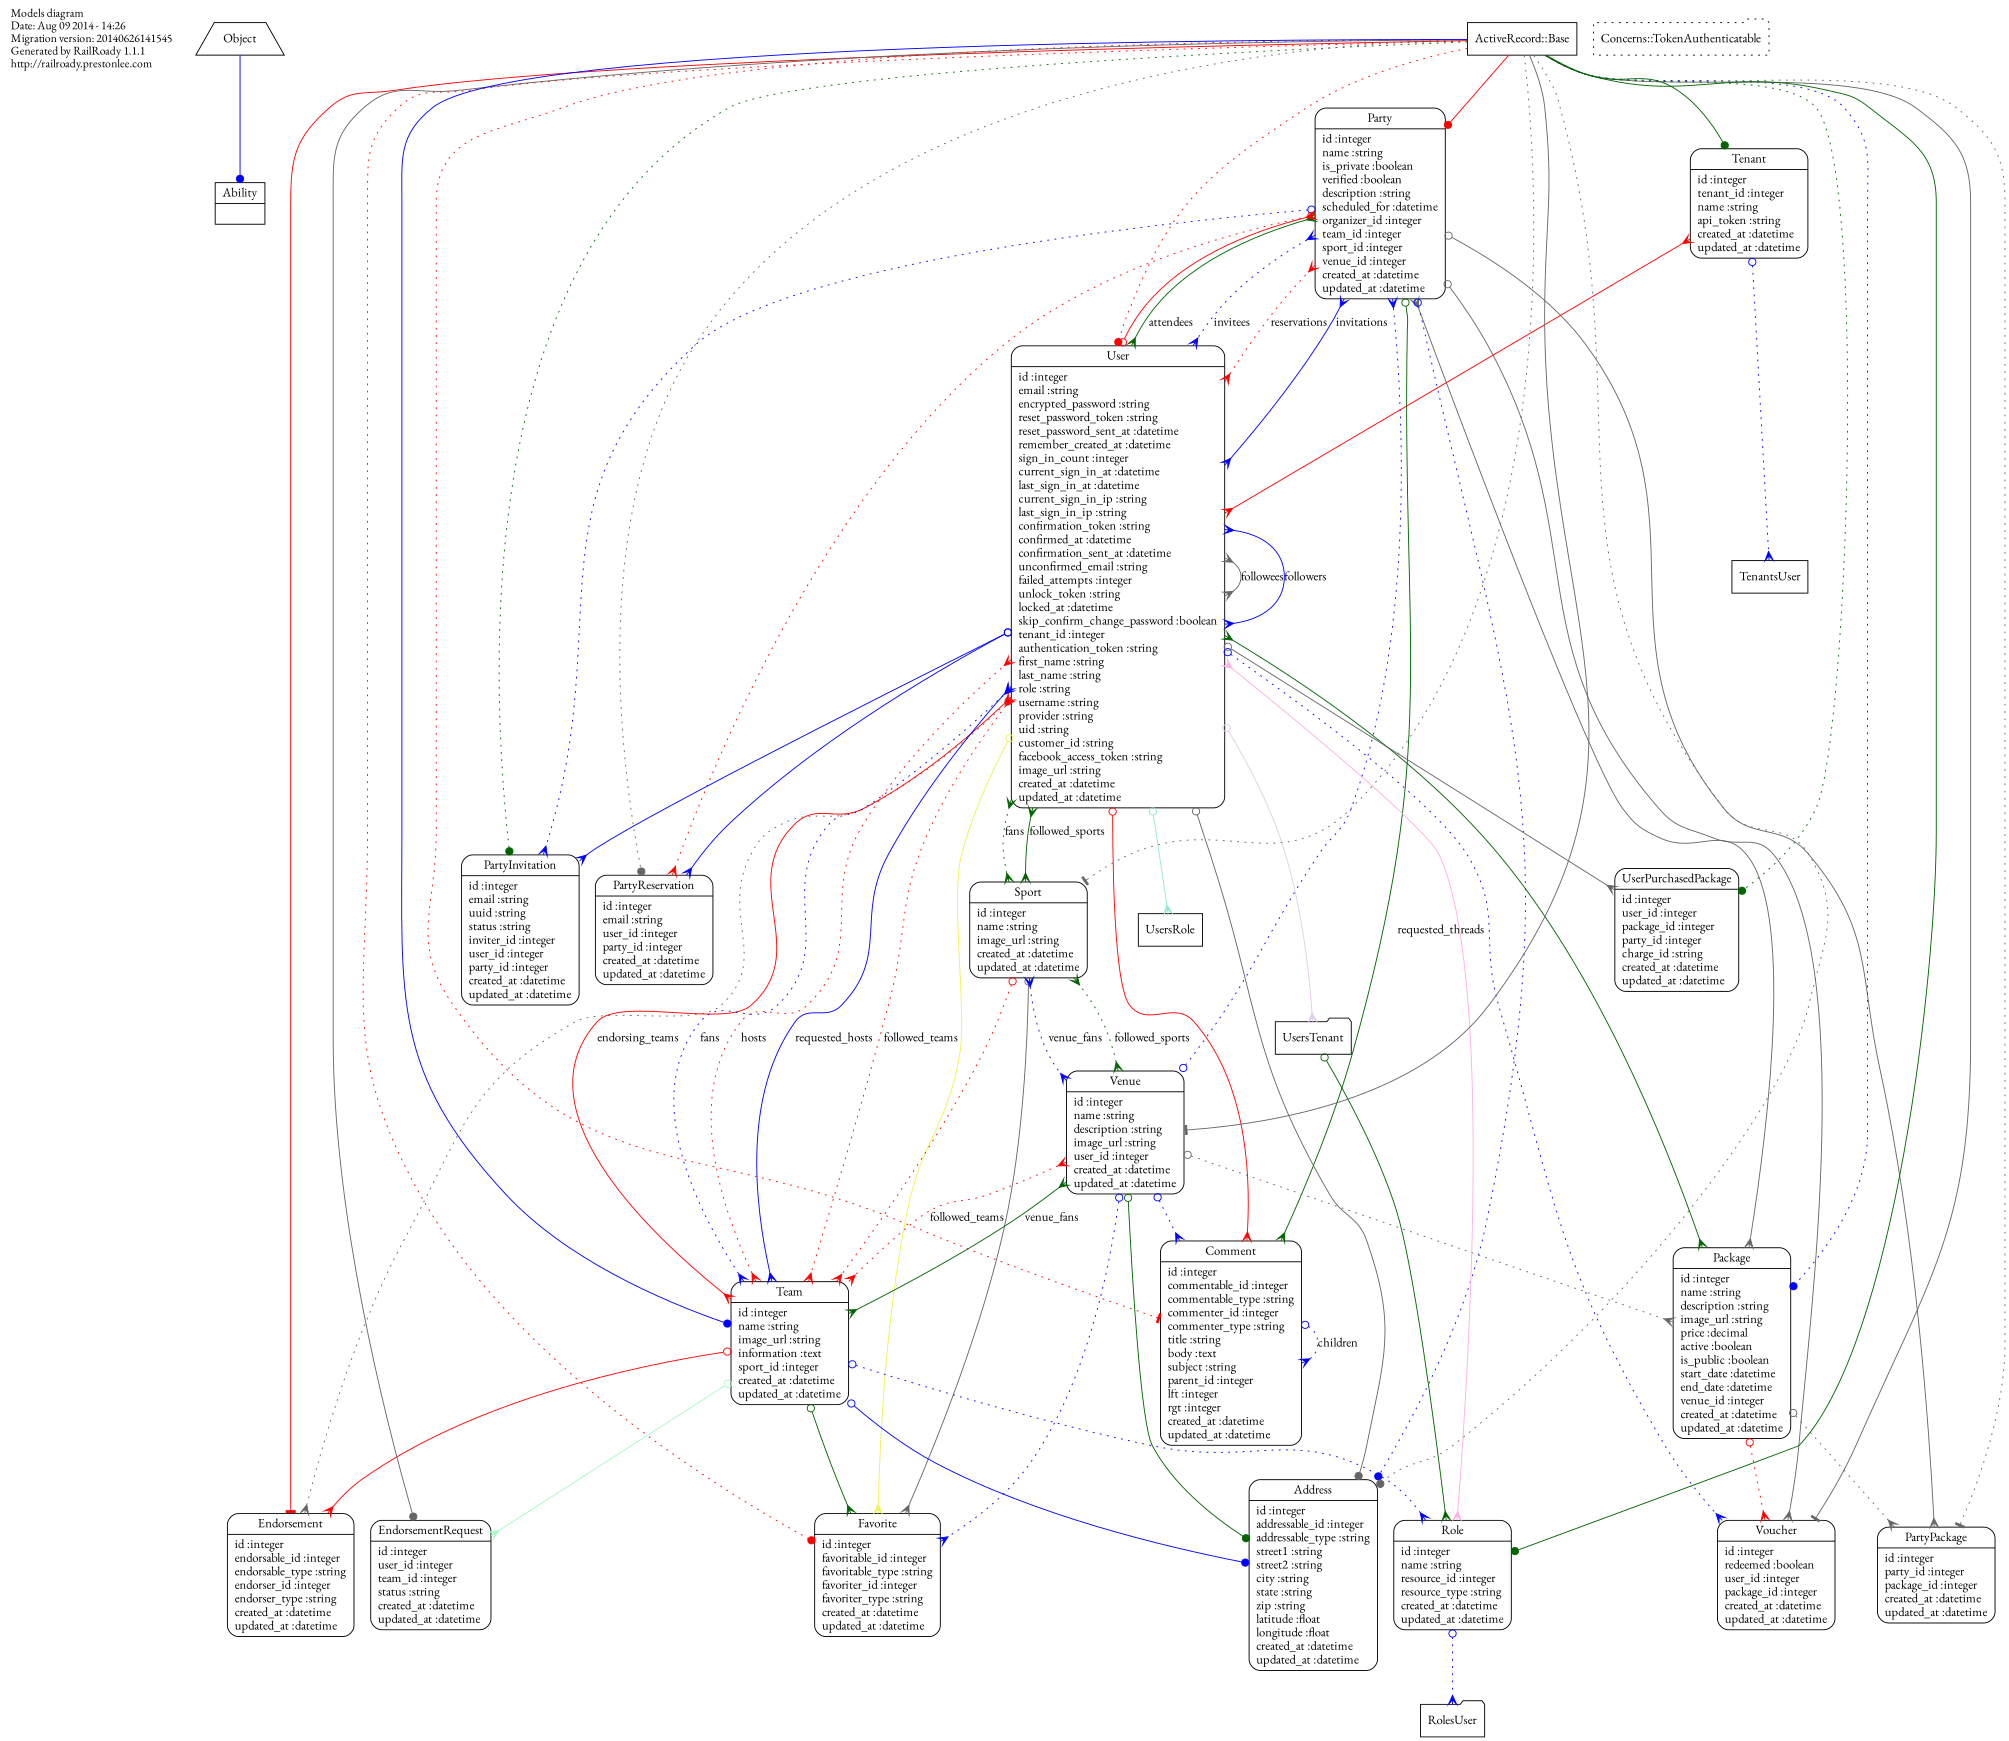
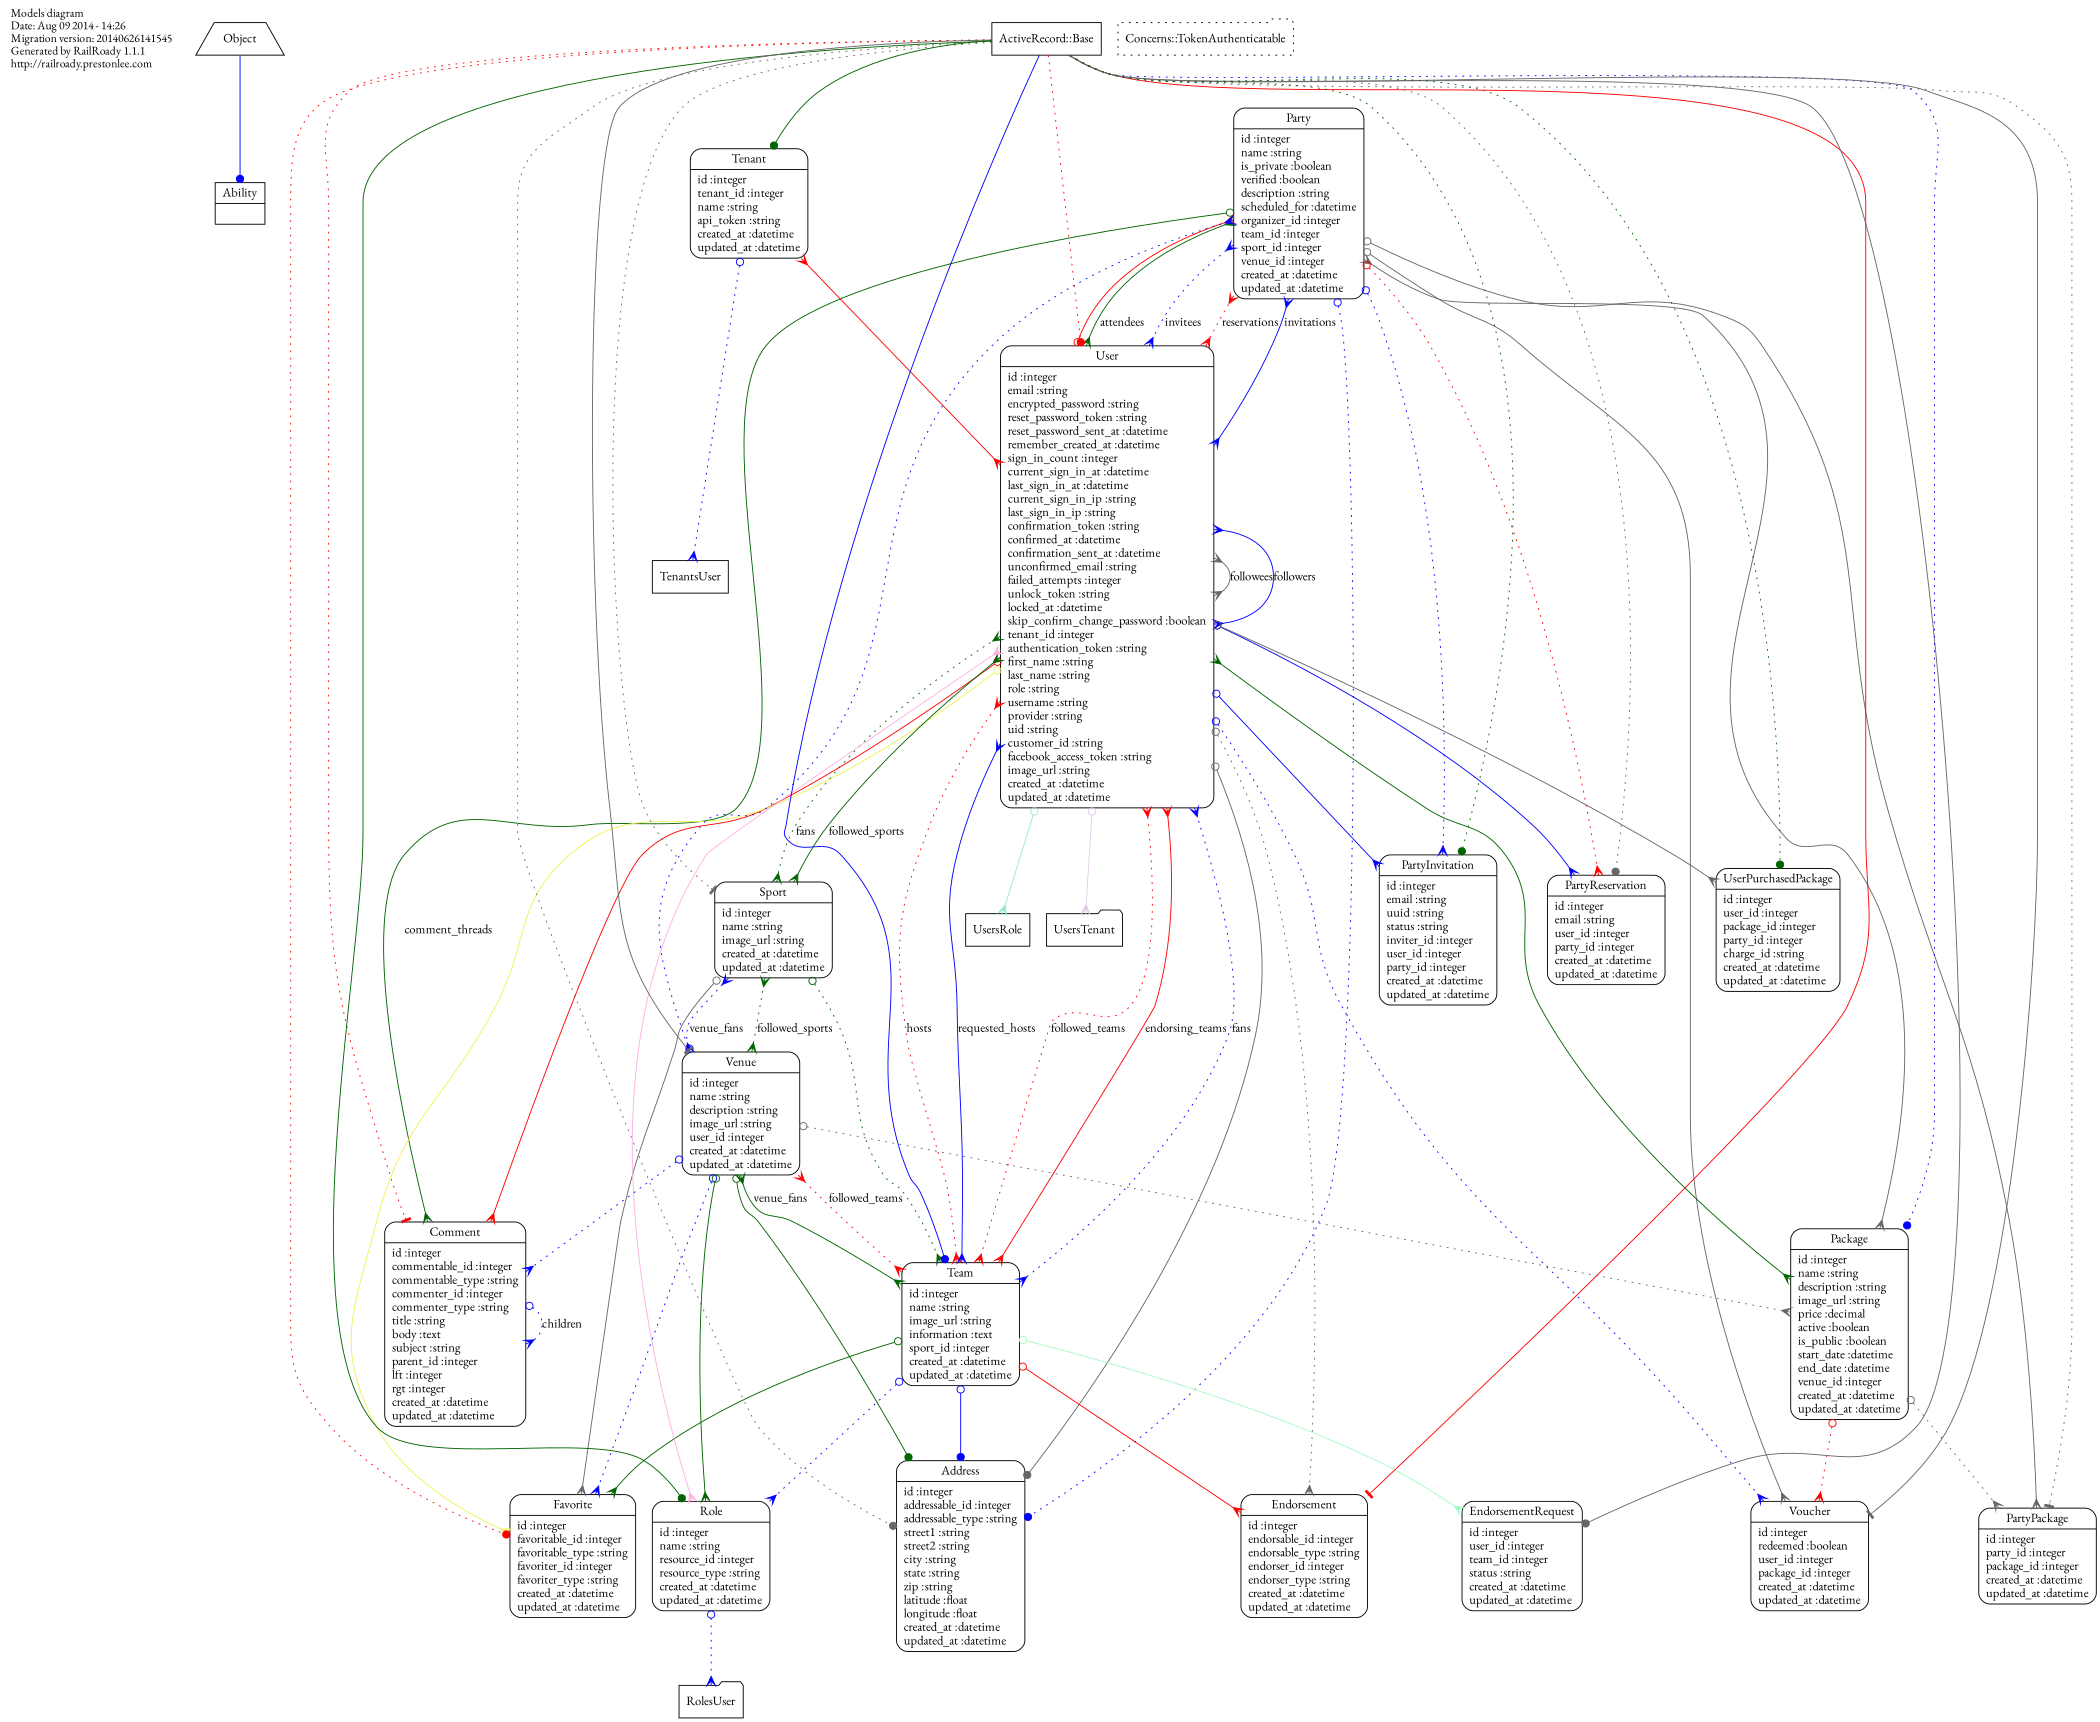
edge "ActiveRecord::Base" -> "Party": removed
edge "Party" -- "Comment": label "requested_threads" -> "comment_threads"
edge "Sport" -- "Team": color red -> darkgreen
edge "UsersTenant" -- "Role": now "Venue" -- "Role"
